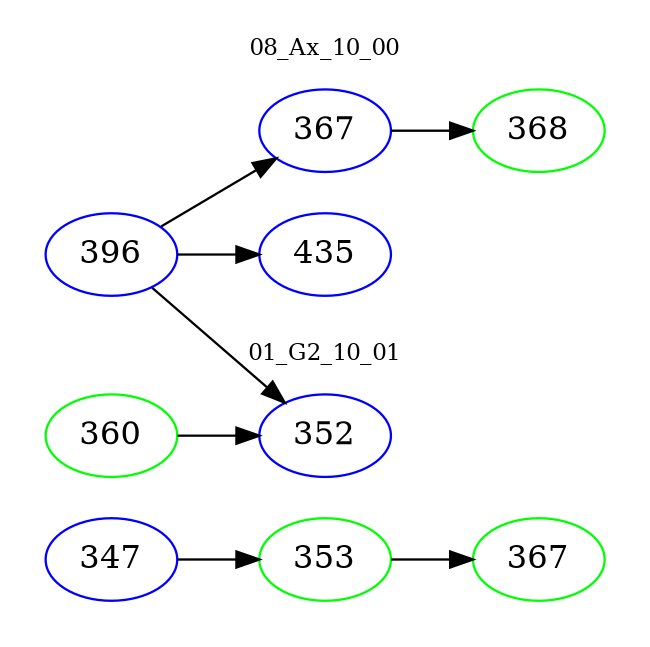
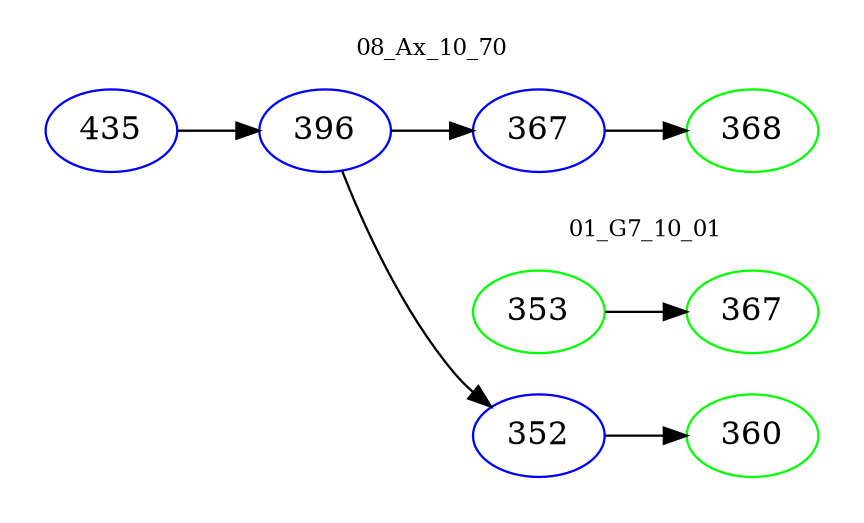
cluster "08_Ax_10_00": label "08_Ax_10_00" -> "08_Ax_10_70"
edge "396" -> "435": reversed
cluster "01_G2_10_01": label "01_G2_10_01" -> "01_G7_10_01"
edge "360" -> "352": reversed
node "347": removed
